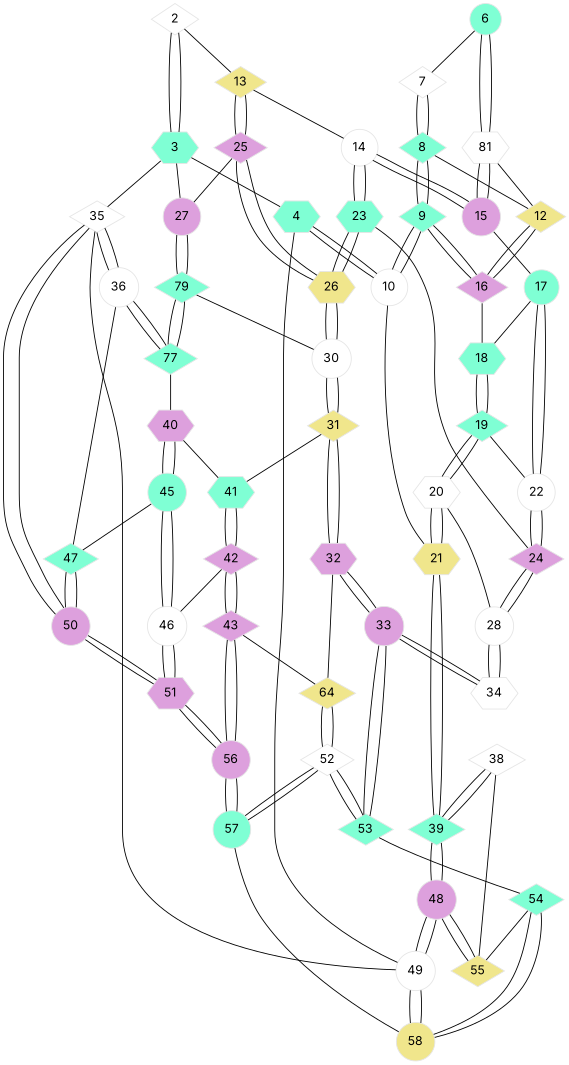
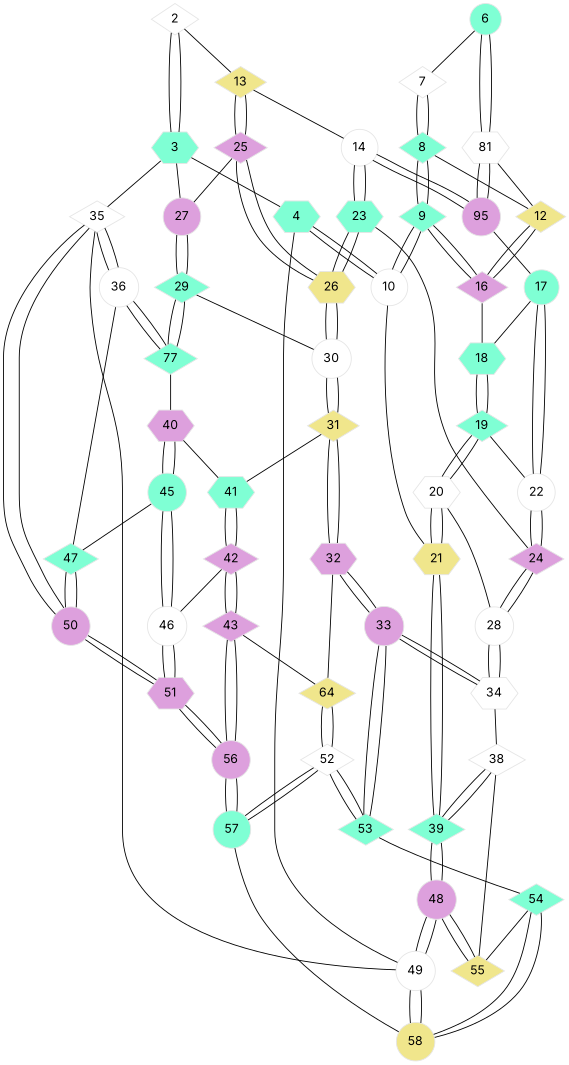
node "15": label "15" -> "95"
node "79": label "79" -> "29"
edge "34" -- "38": added
